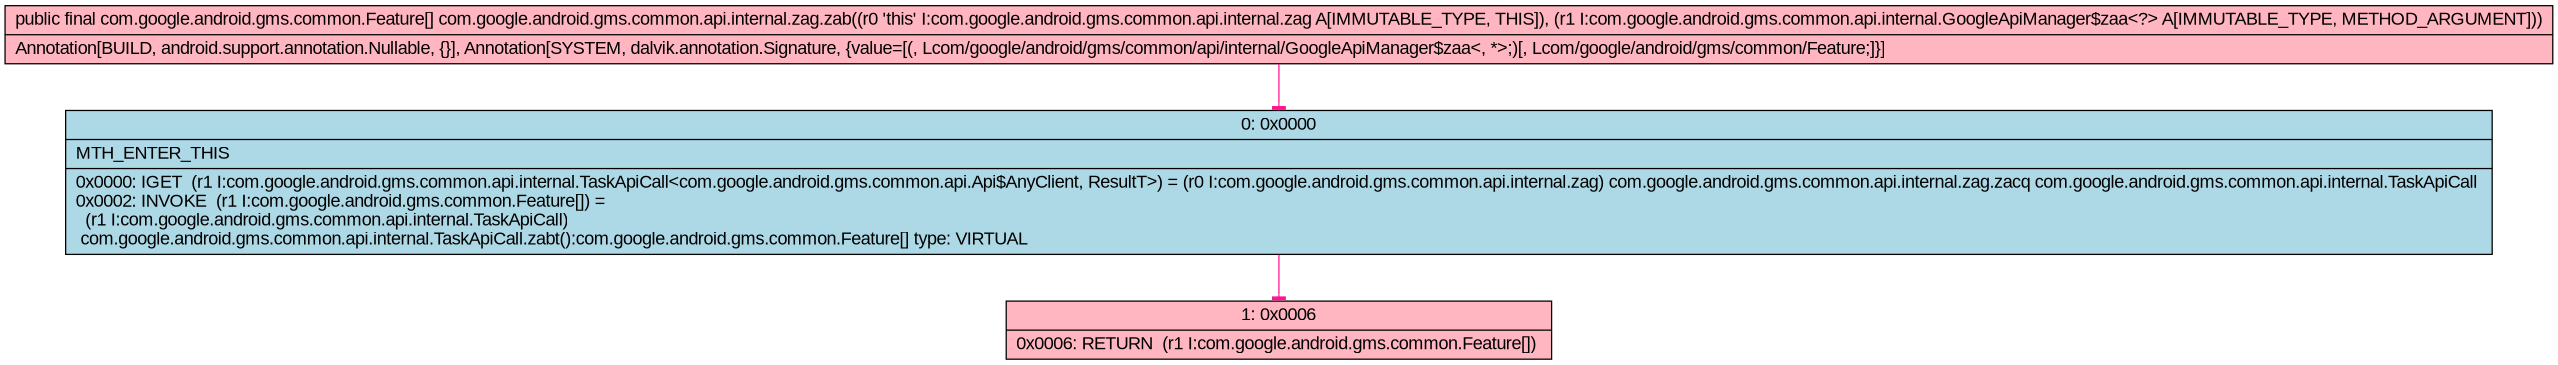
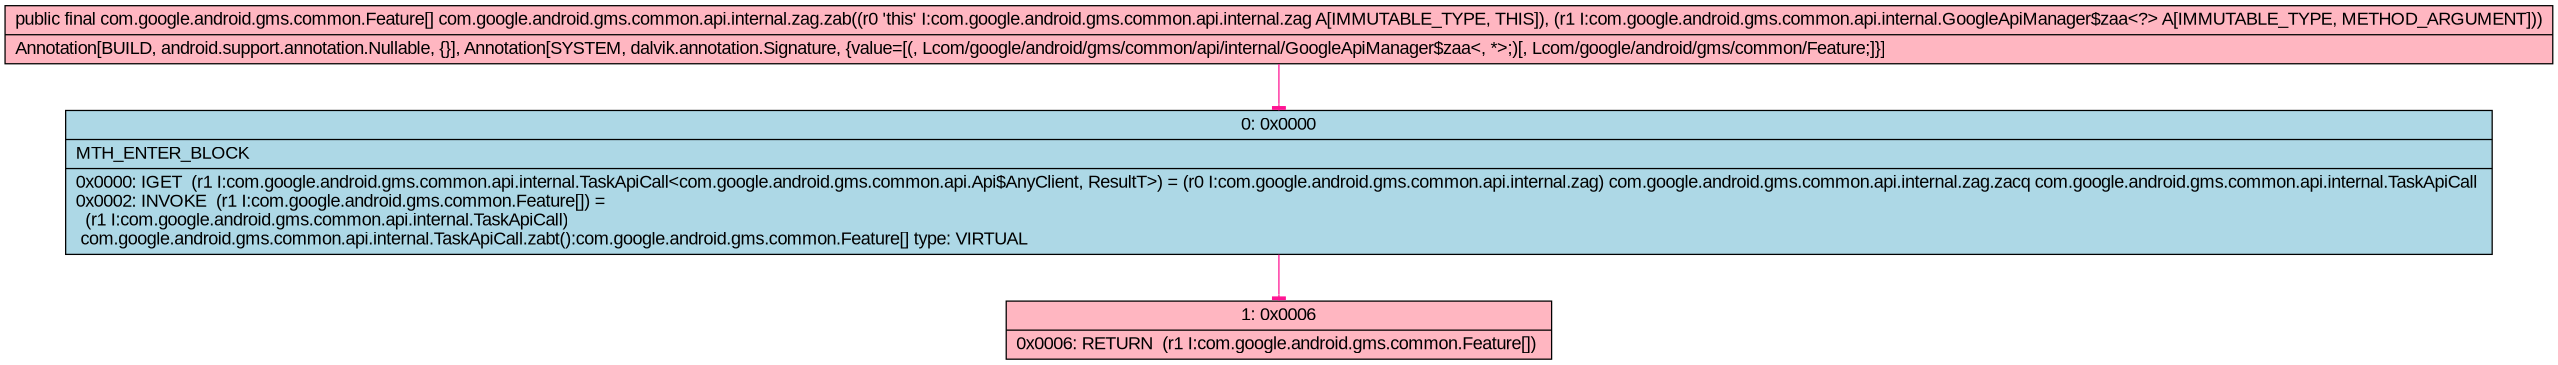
node "0: 0x0000": text "MTH_ENTER_THIS" -> "MTH_ENTER_BLOCK"
